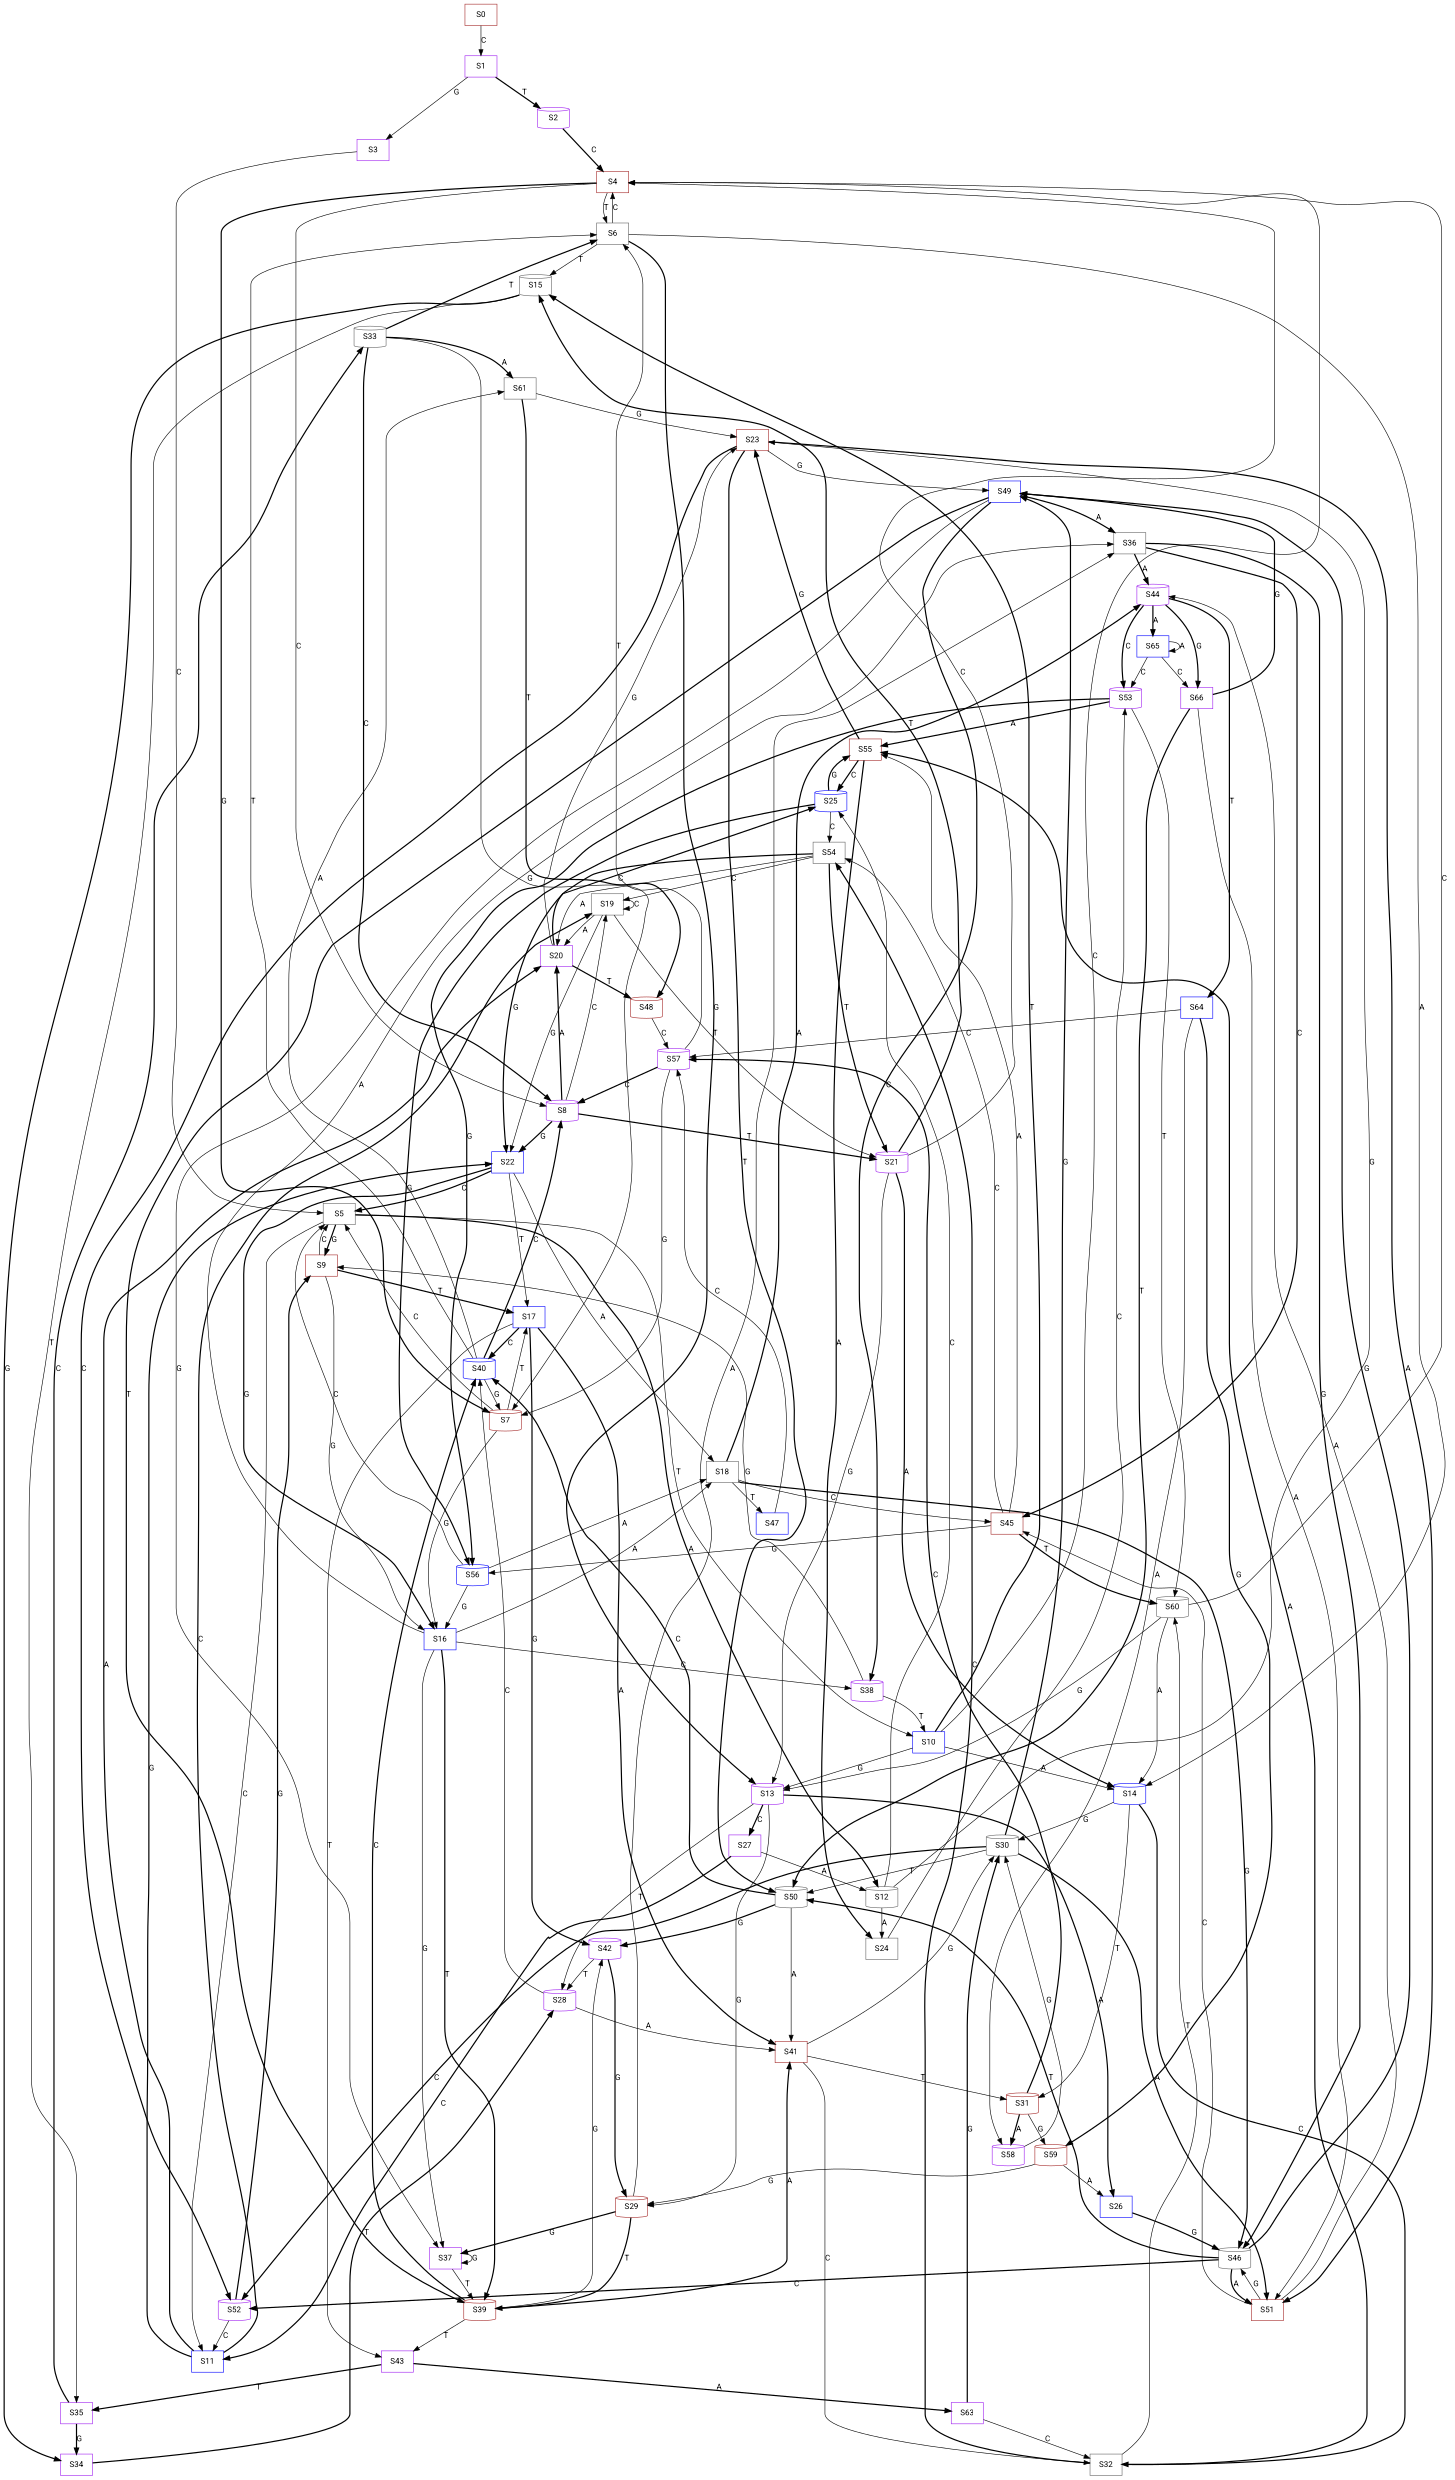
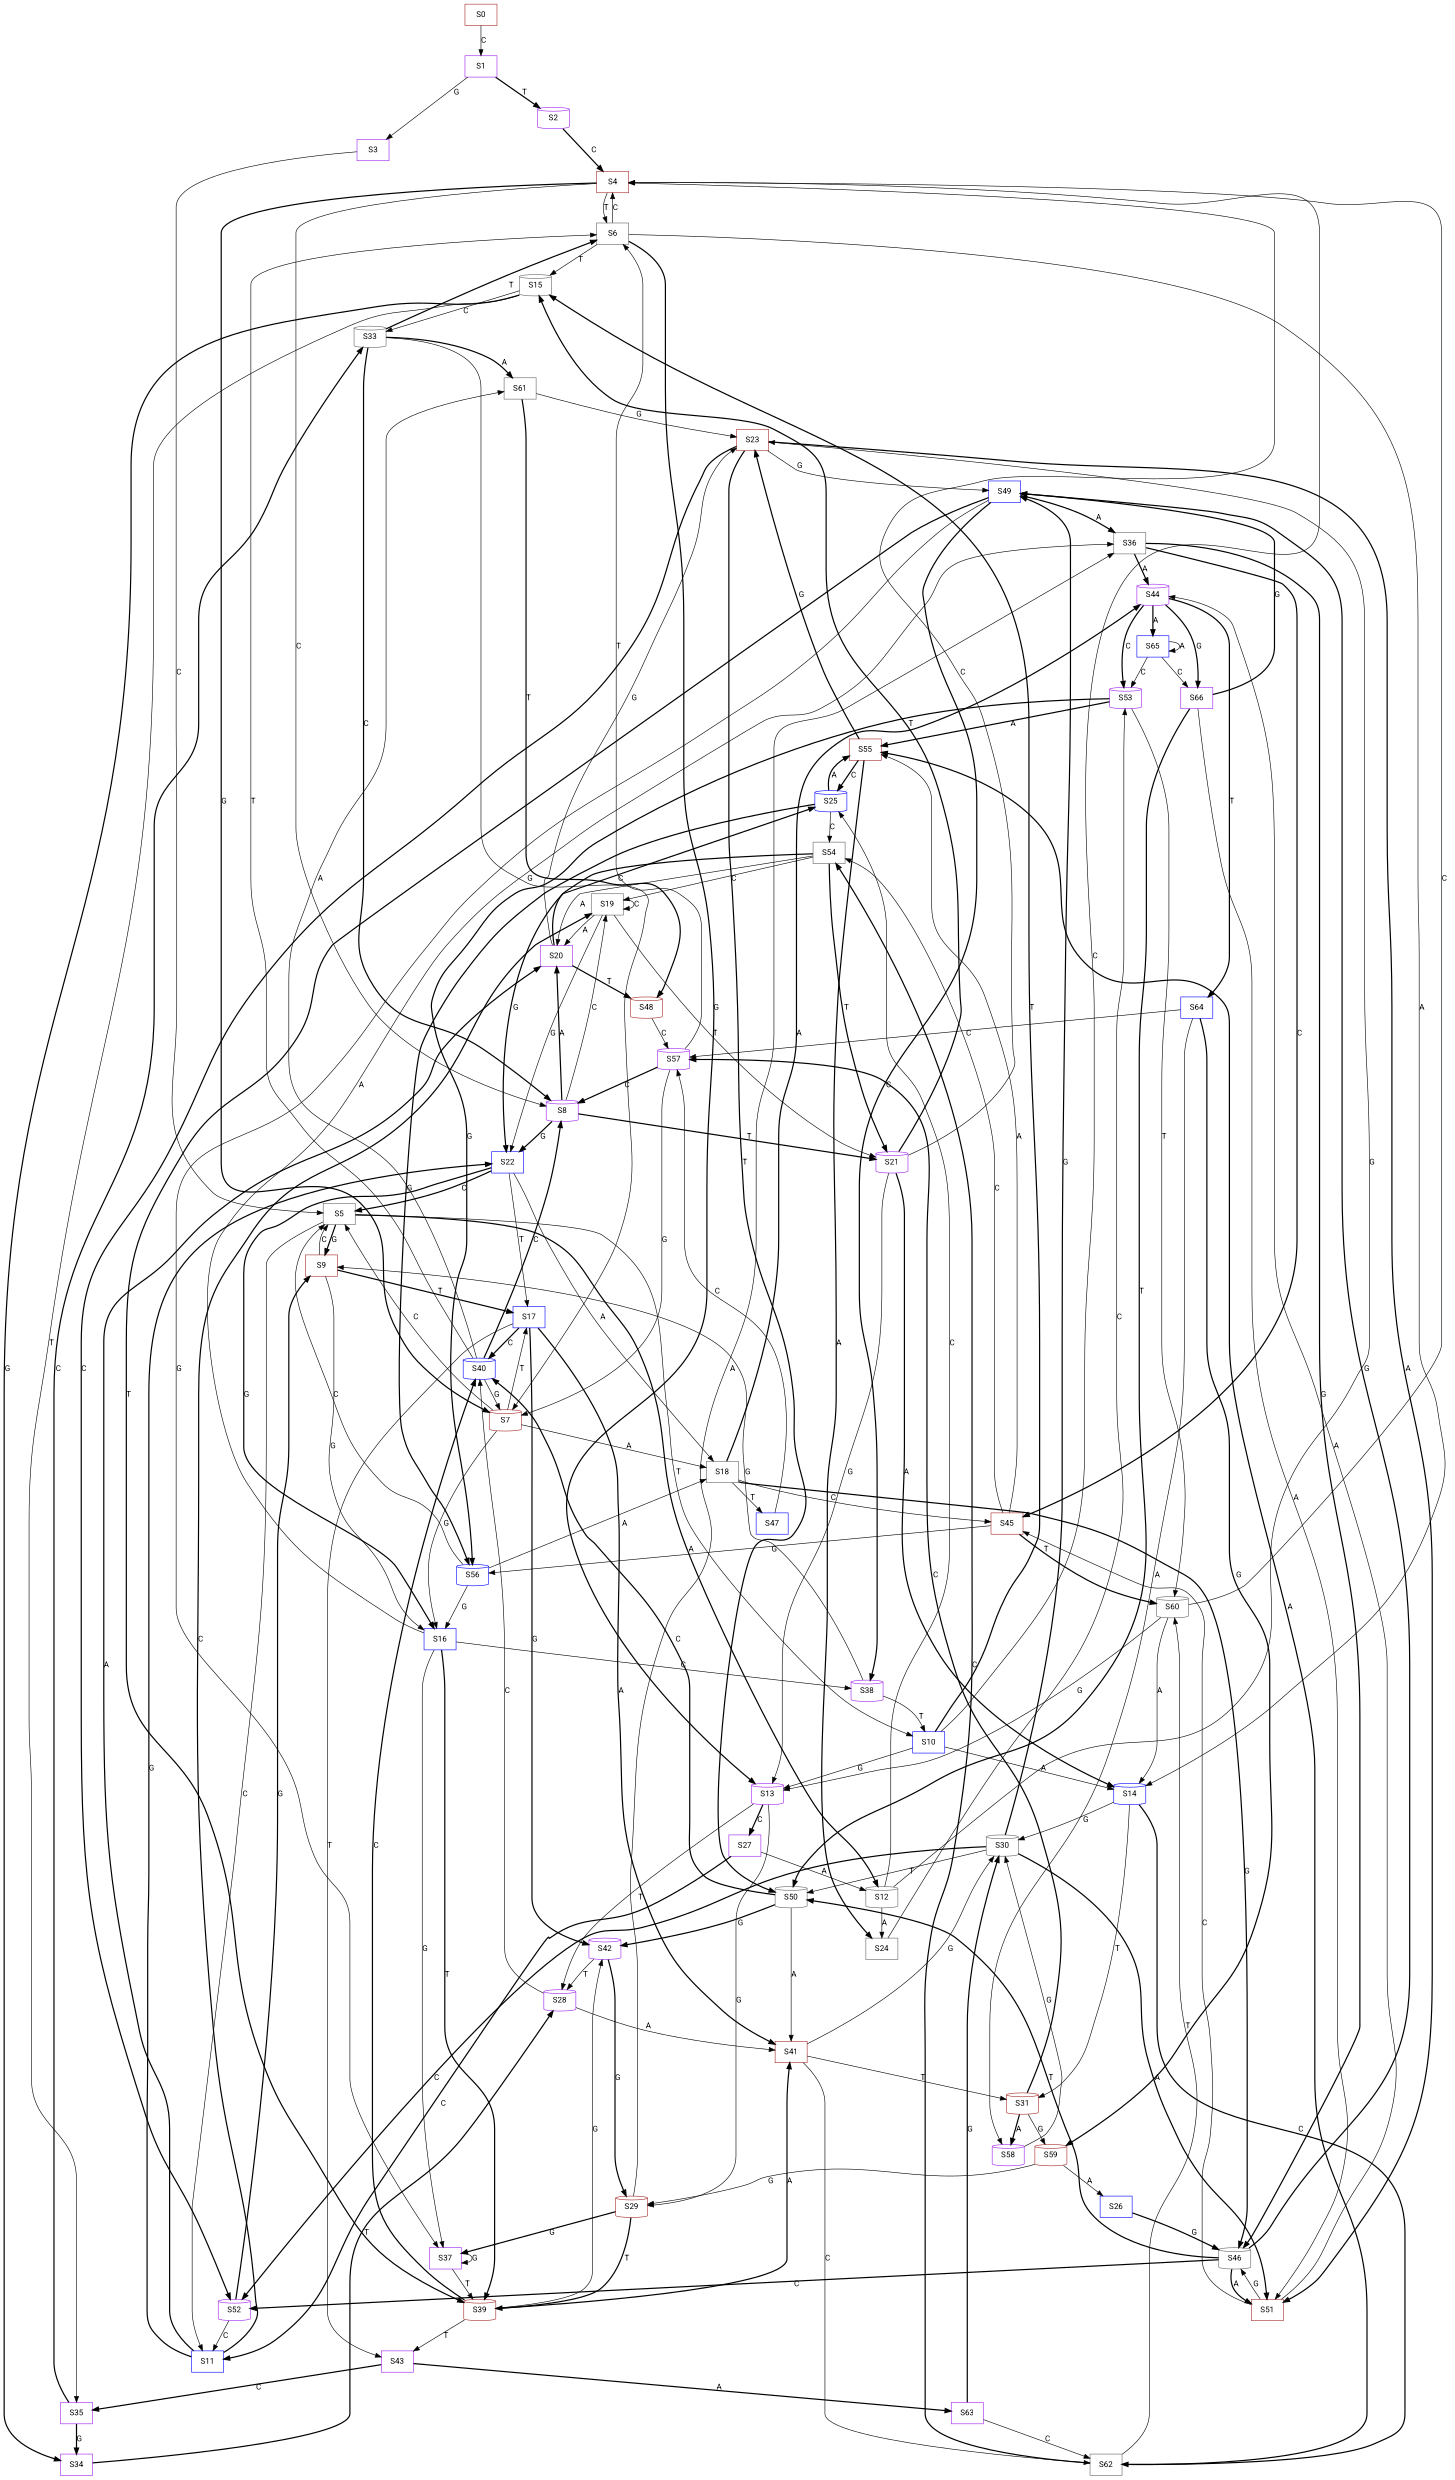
edge "S15" -> "S33": added, label "C"
edge "S25" -> "S55": label "G" -> "A"
edge "S16" -> "S18": now "S7" -> "S18"
edge "S13" -> "S26": removed, label "A"
edge "S43" -> "S35": label "T" -> "C"
node "S32": label "S32" -> "S62"
